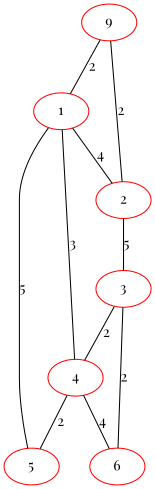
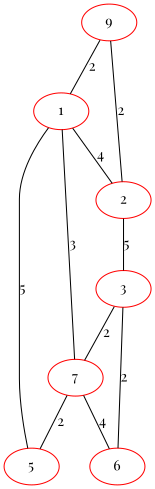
node "4": label "4" -> "7"
